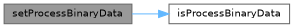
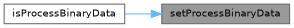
edge "setProcessBinaryData" -> "isProcessBinaryData": reversed
